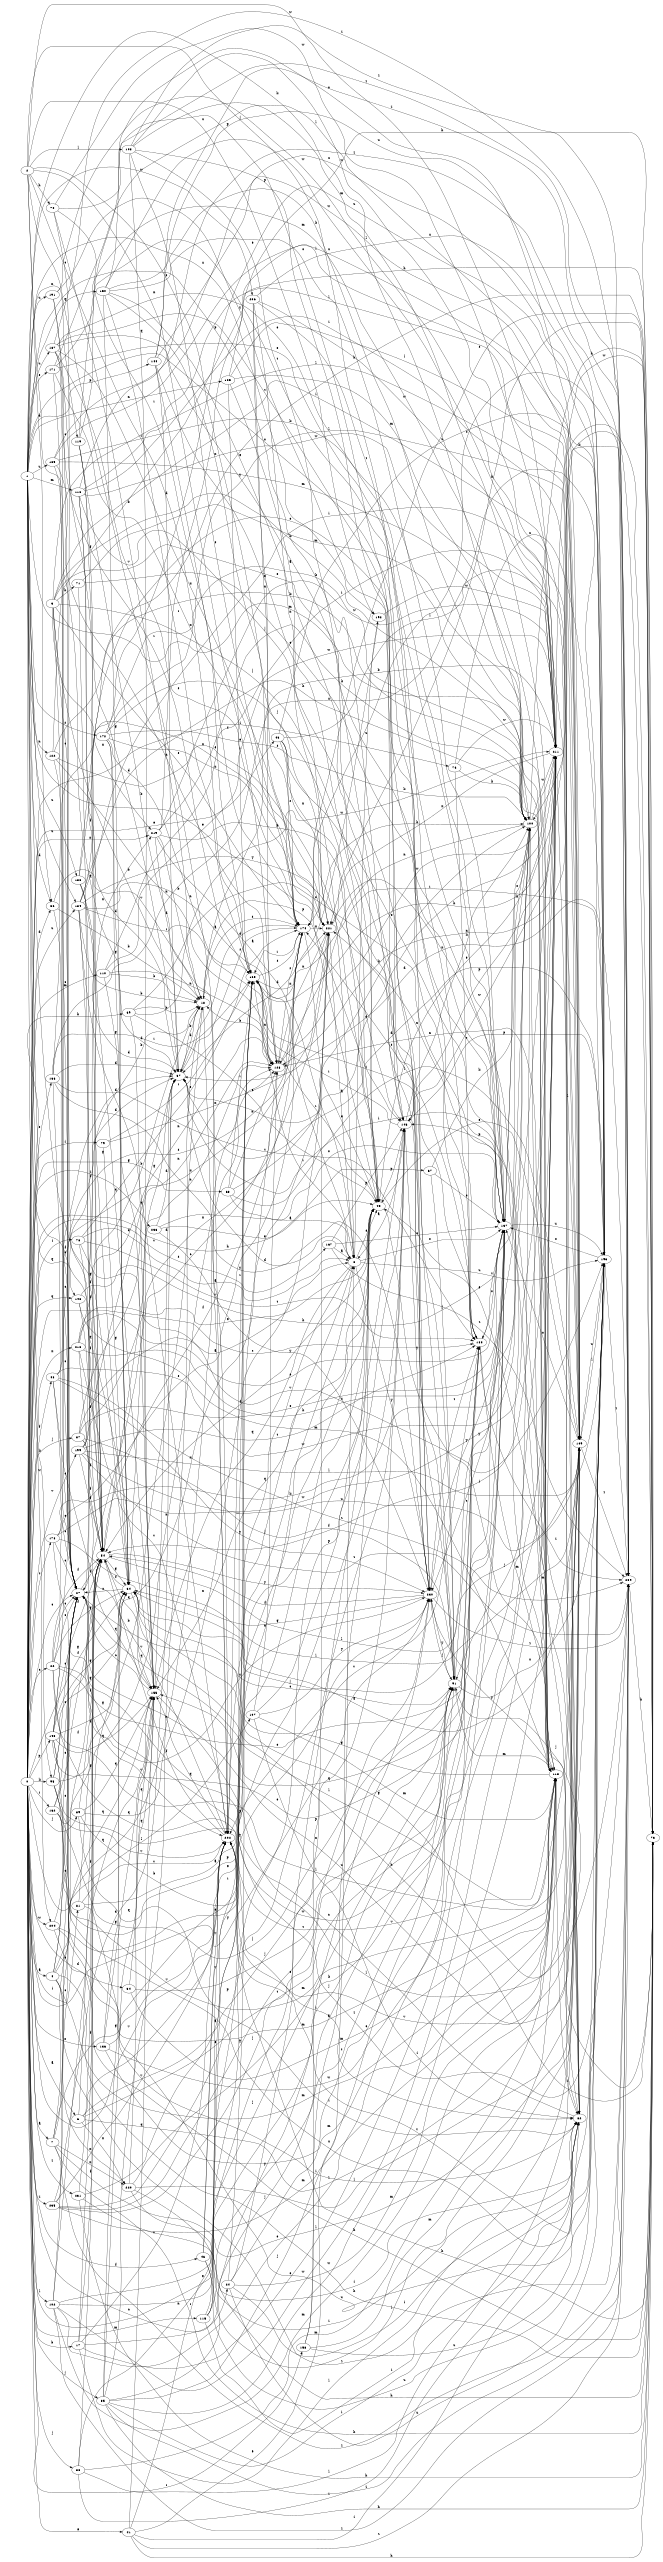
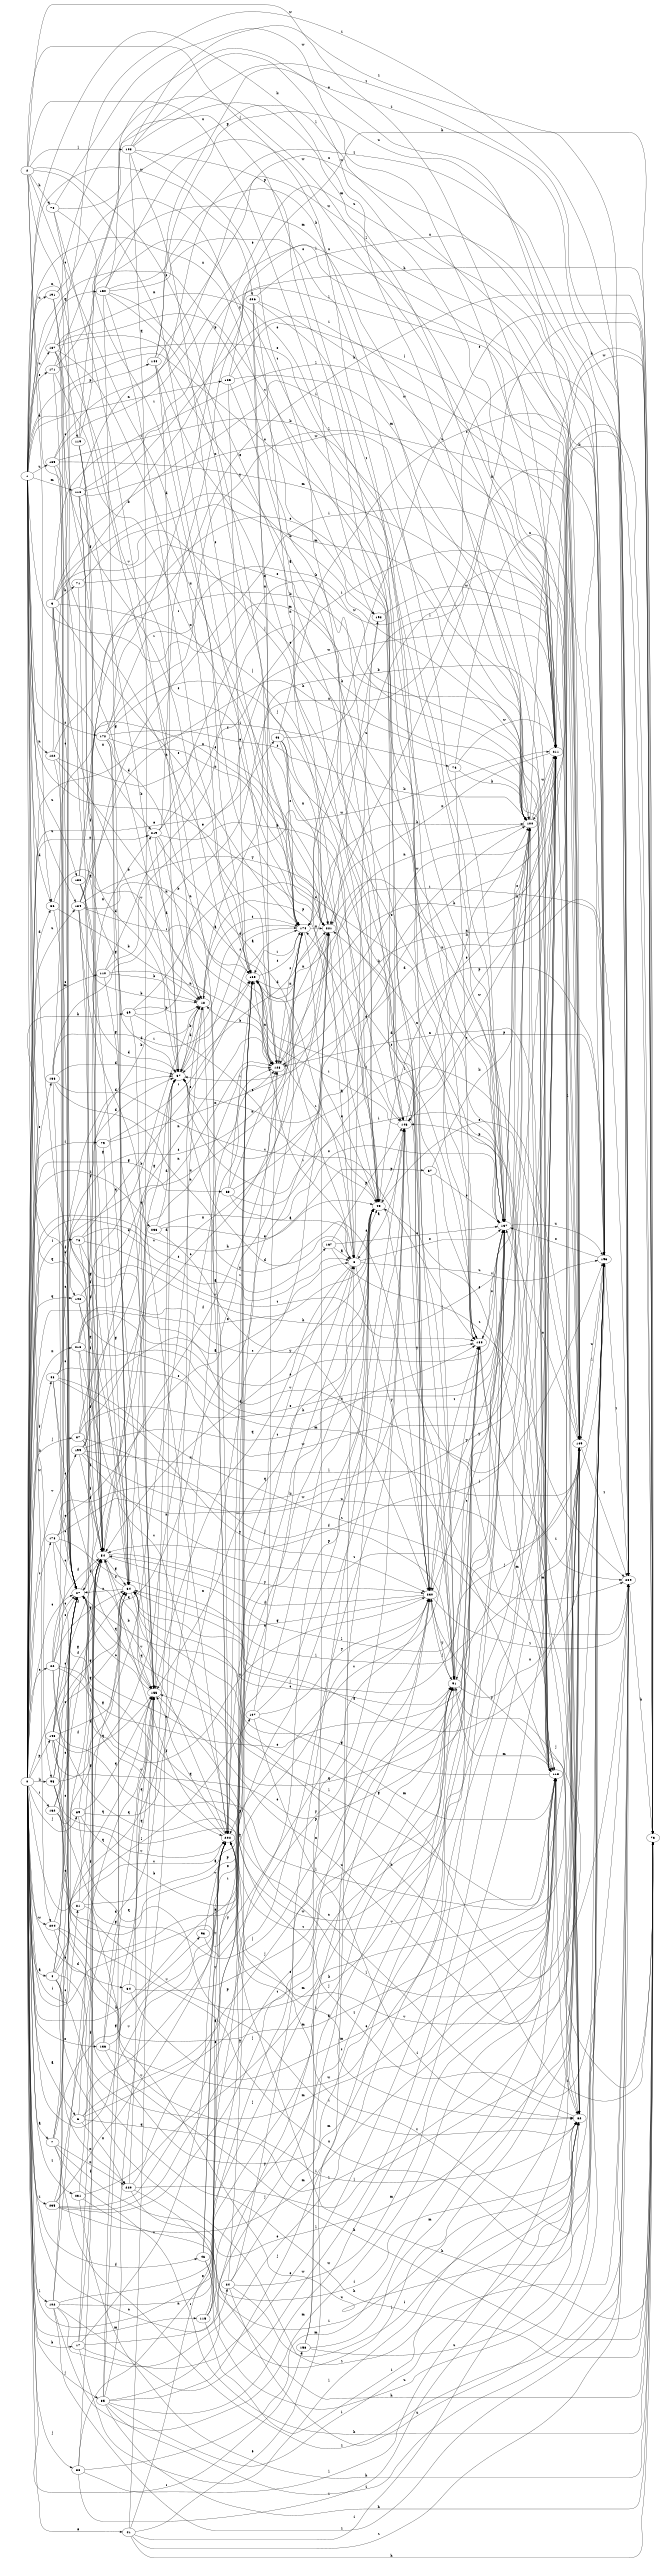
node "93": added
